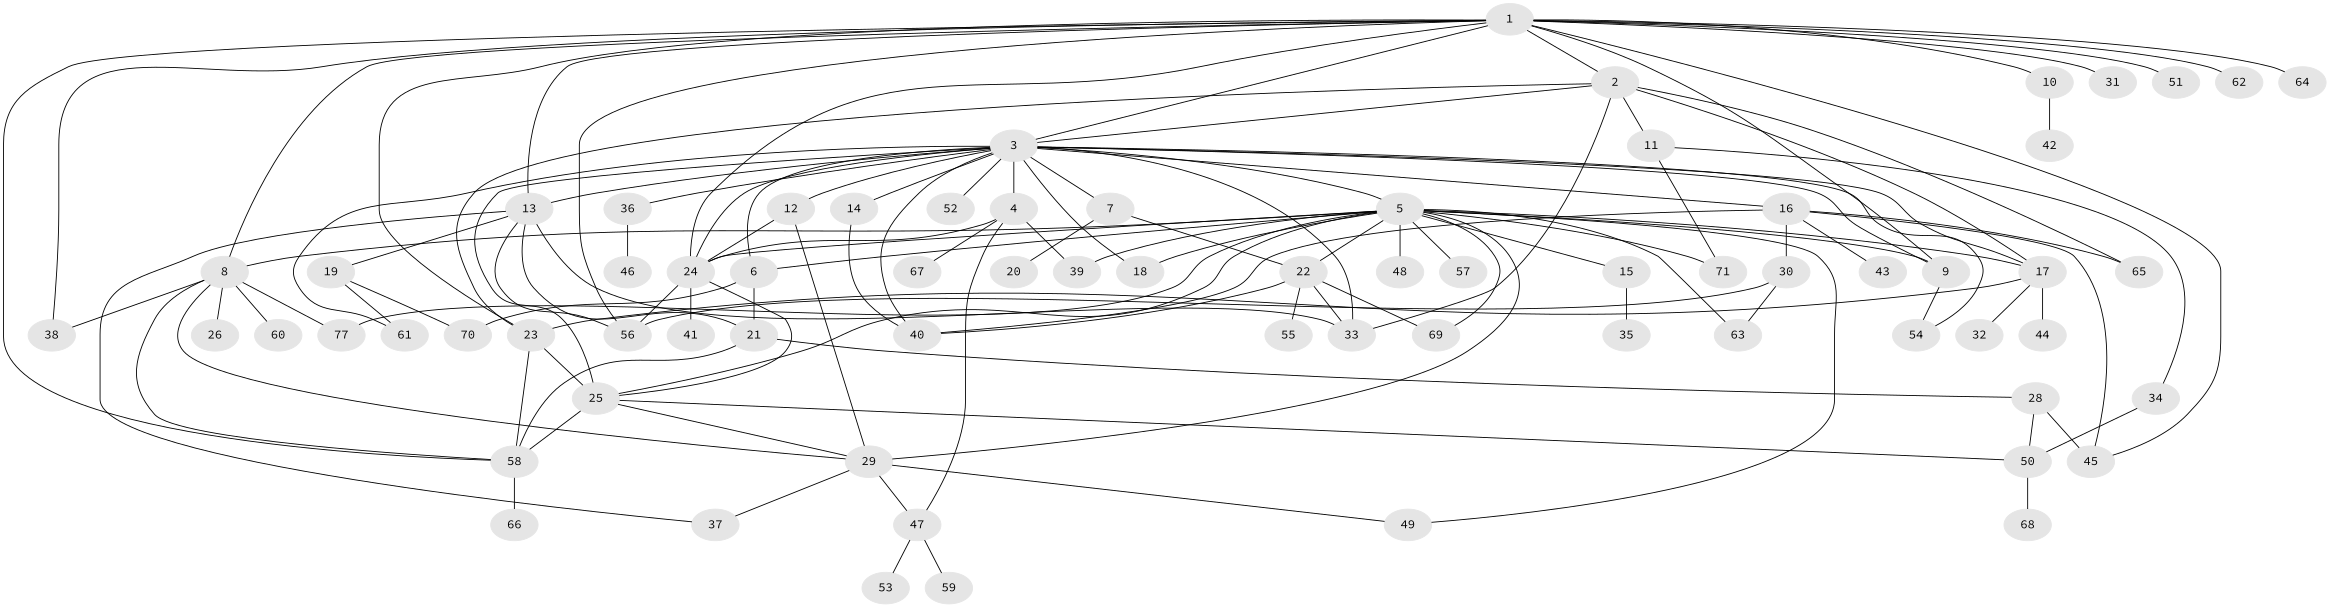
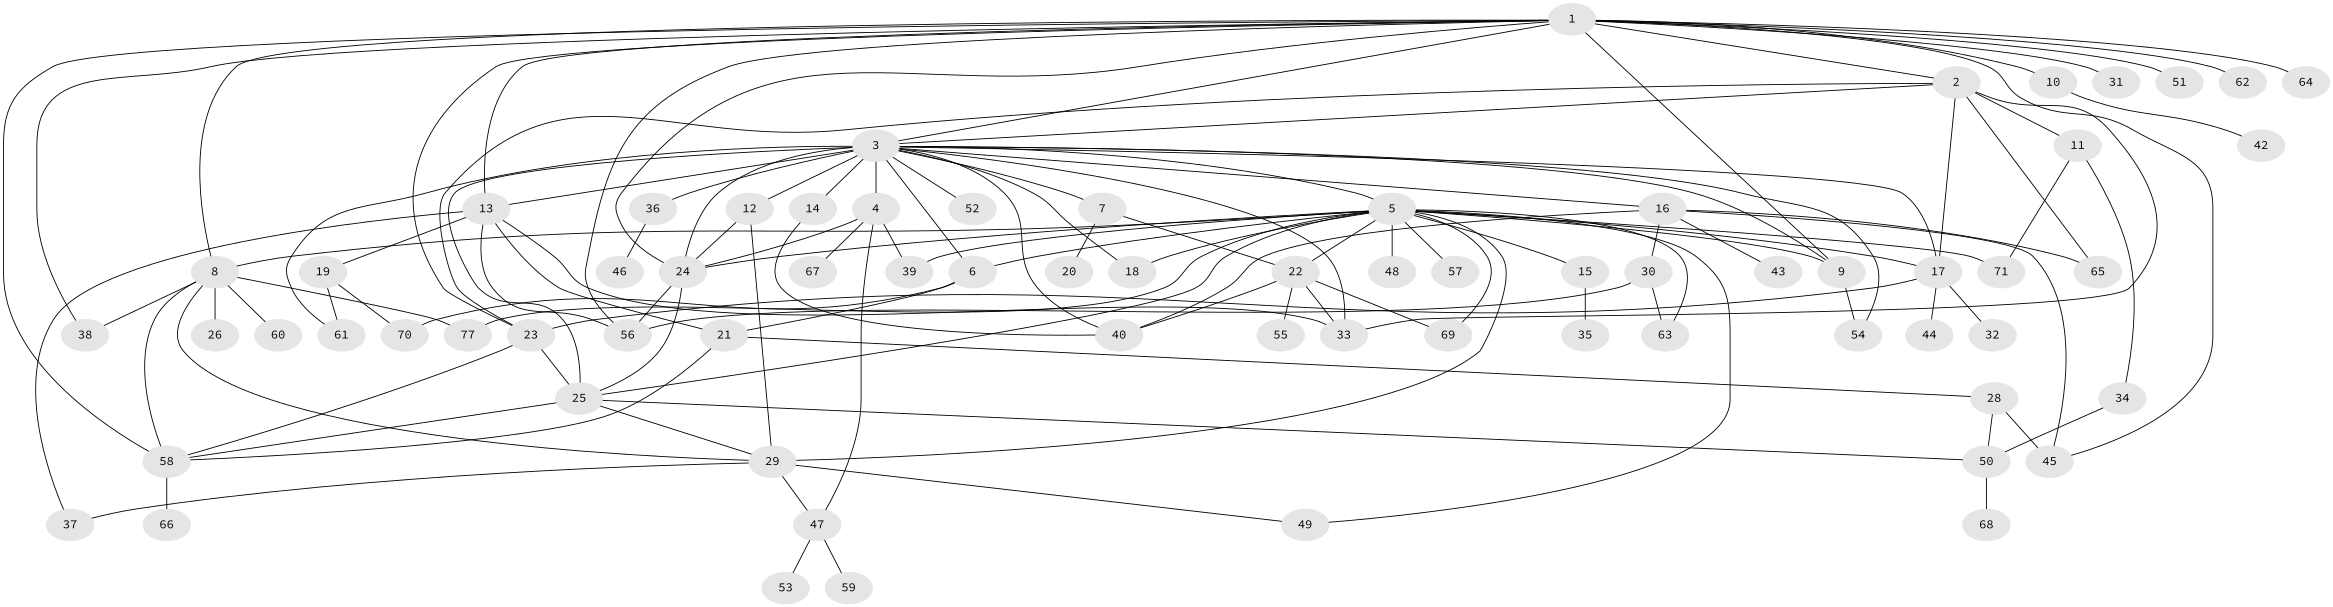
node "41": removed
